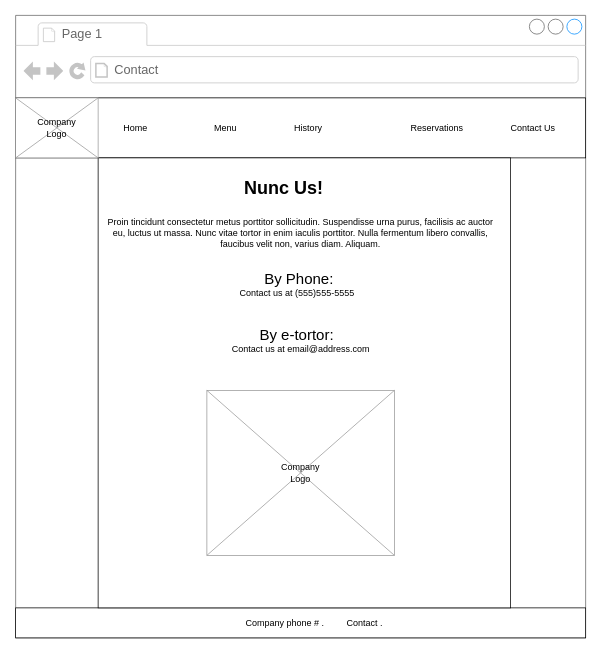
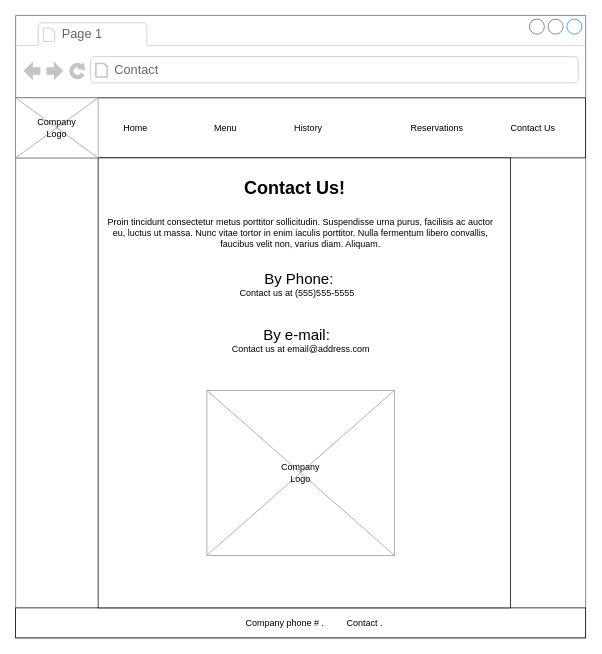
node "Nunc Us!": label "Nunc Us!" -> "Contact Us!"
node "By e-tortor:": label "By e-tortor:" -> "By e-mail:"
